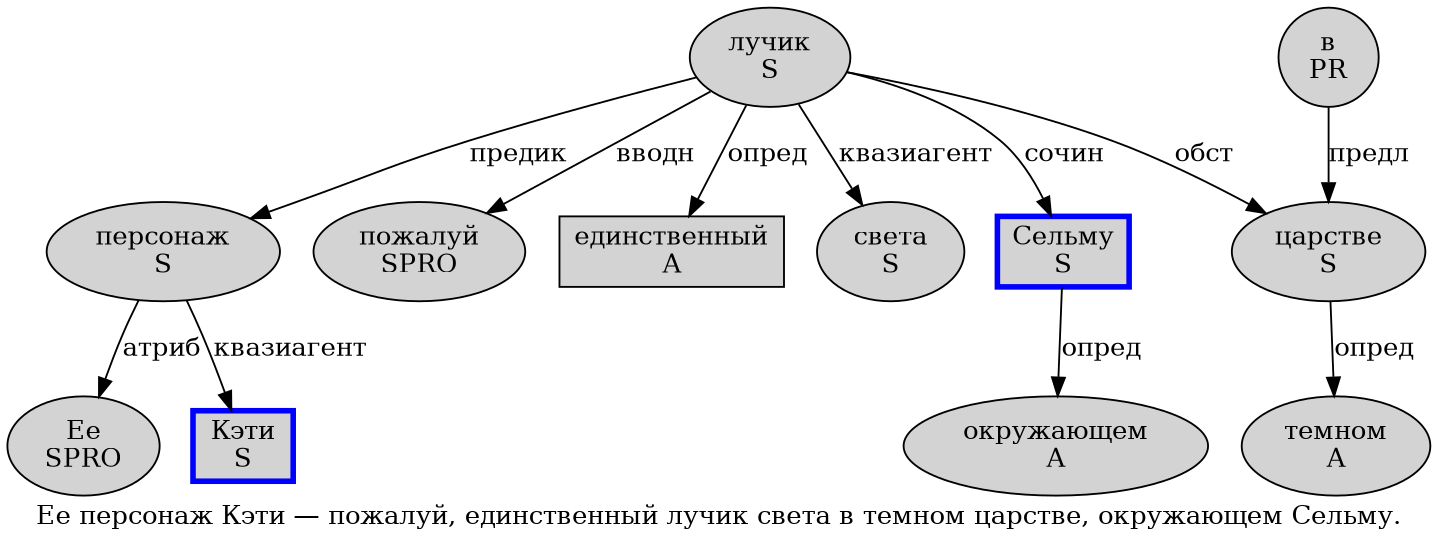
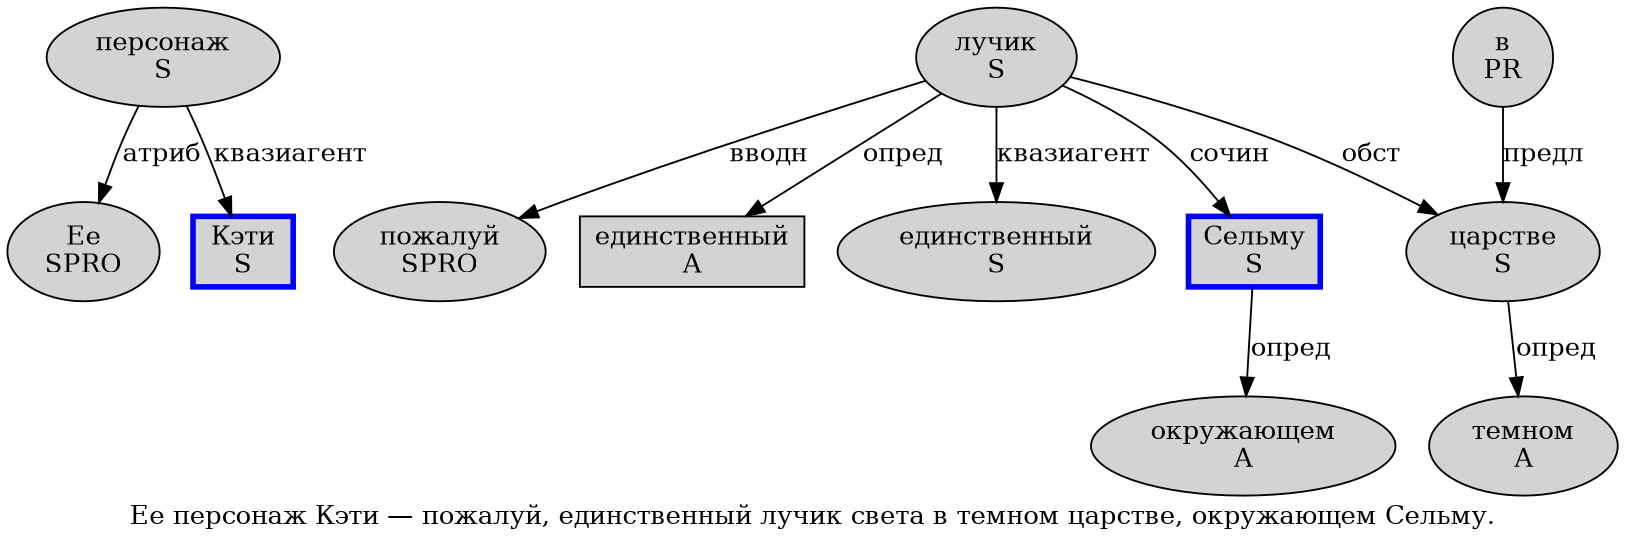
edge "лучик S" -> "персонаж S": removed, label "предик"
node "света S": label "света S" -> "единственный S"
